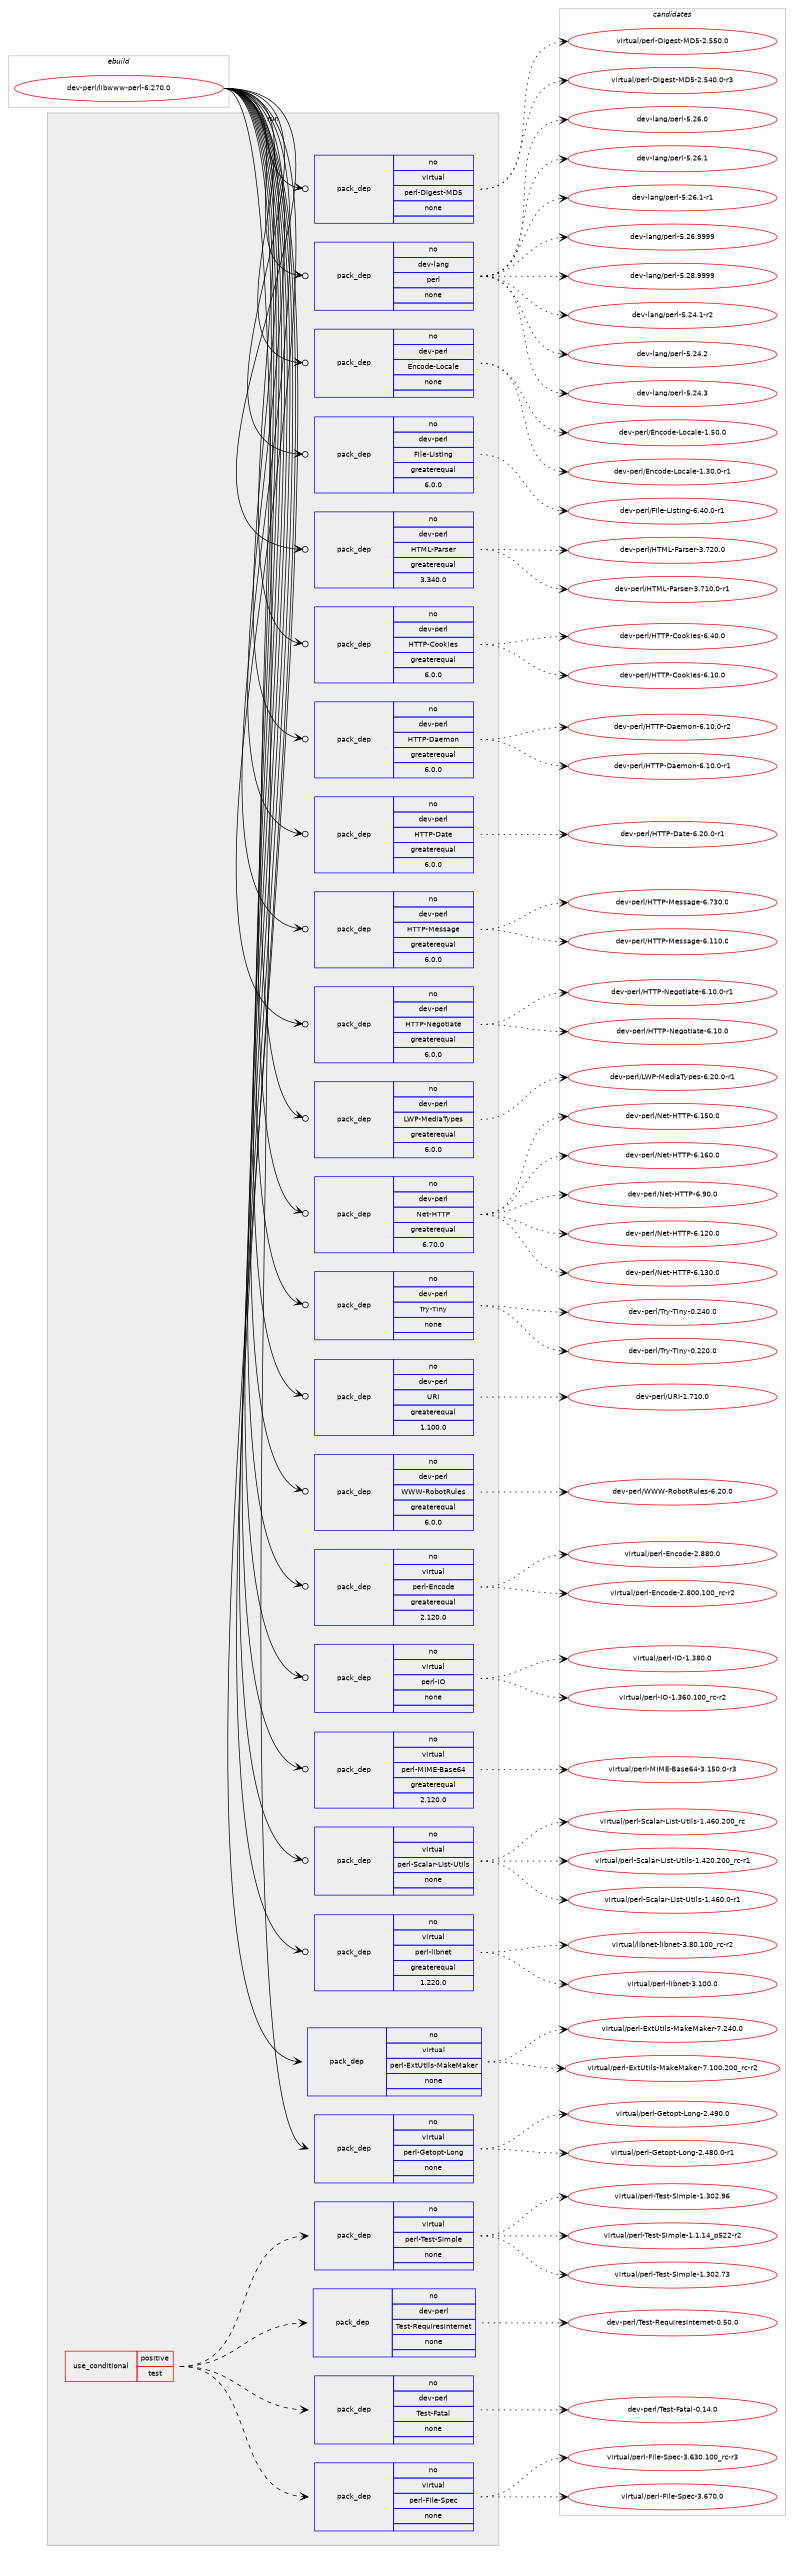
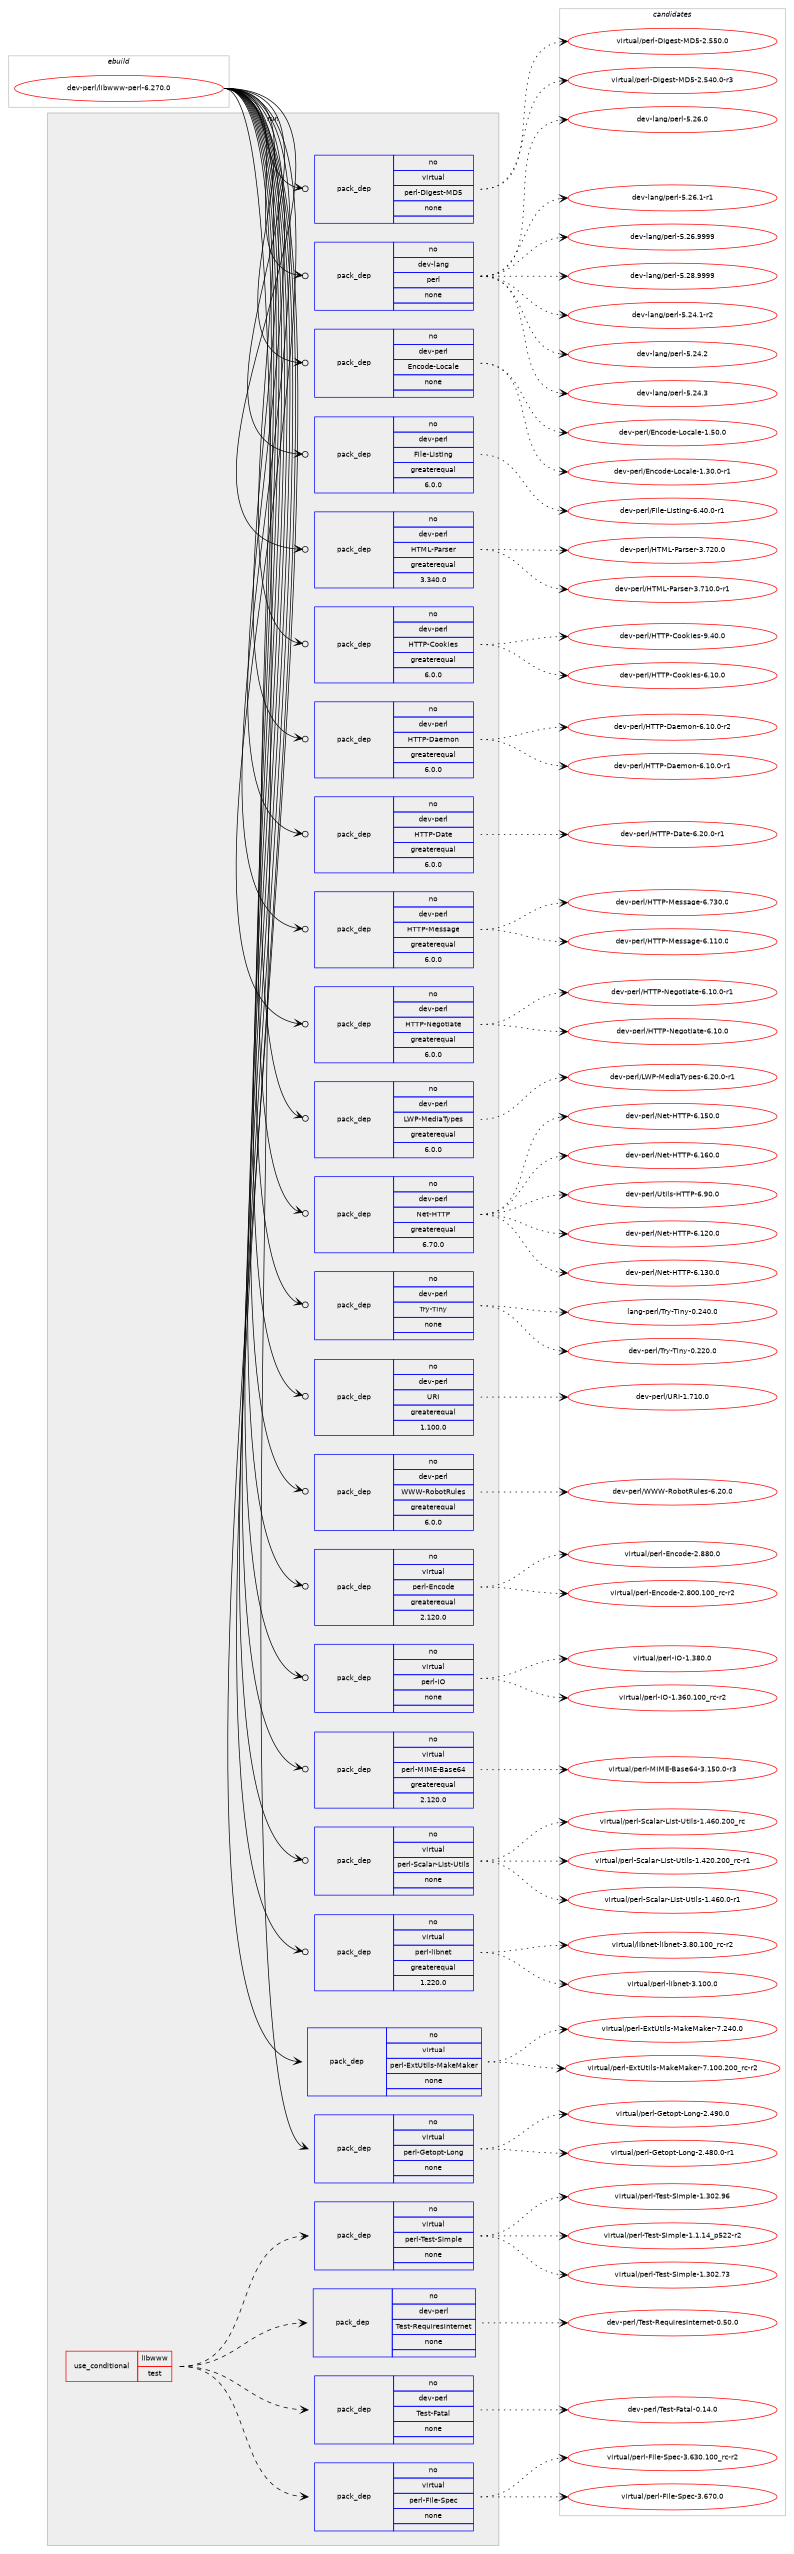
node "dev-lang/perl-5.26.1": removed
node "dev-perl/HTTP-Cookies-6.40.0": label "dev-perl/HTTP-Cookies-6.40.0" -> "dev-perl/HTTP-Cookies-9.40.0"
node "dev-perl/Net-HTTP-6.90.0": label "dev-perl/Net-HTTP-6.90.0" -> "dev-perl/Utils-HTTP-6.90.0"
node "dev-perl/Try-Tiny-0.240.0": label "dev-perl/Try-Tiny-0.240.0" -> "lang-perl/Try-Tiny-0.240.0"
node "use_conditional": text "positive" -> "libwww"
node "virtual/perl-File-Spec-3.630.100_rc-r3": label "virtual/perl-File-Spec-3.630.100_rc-r3" -> "virtual/perl-File-Spec-3.630.100_rc-r2"
